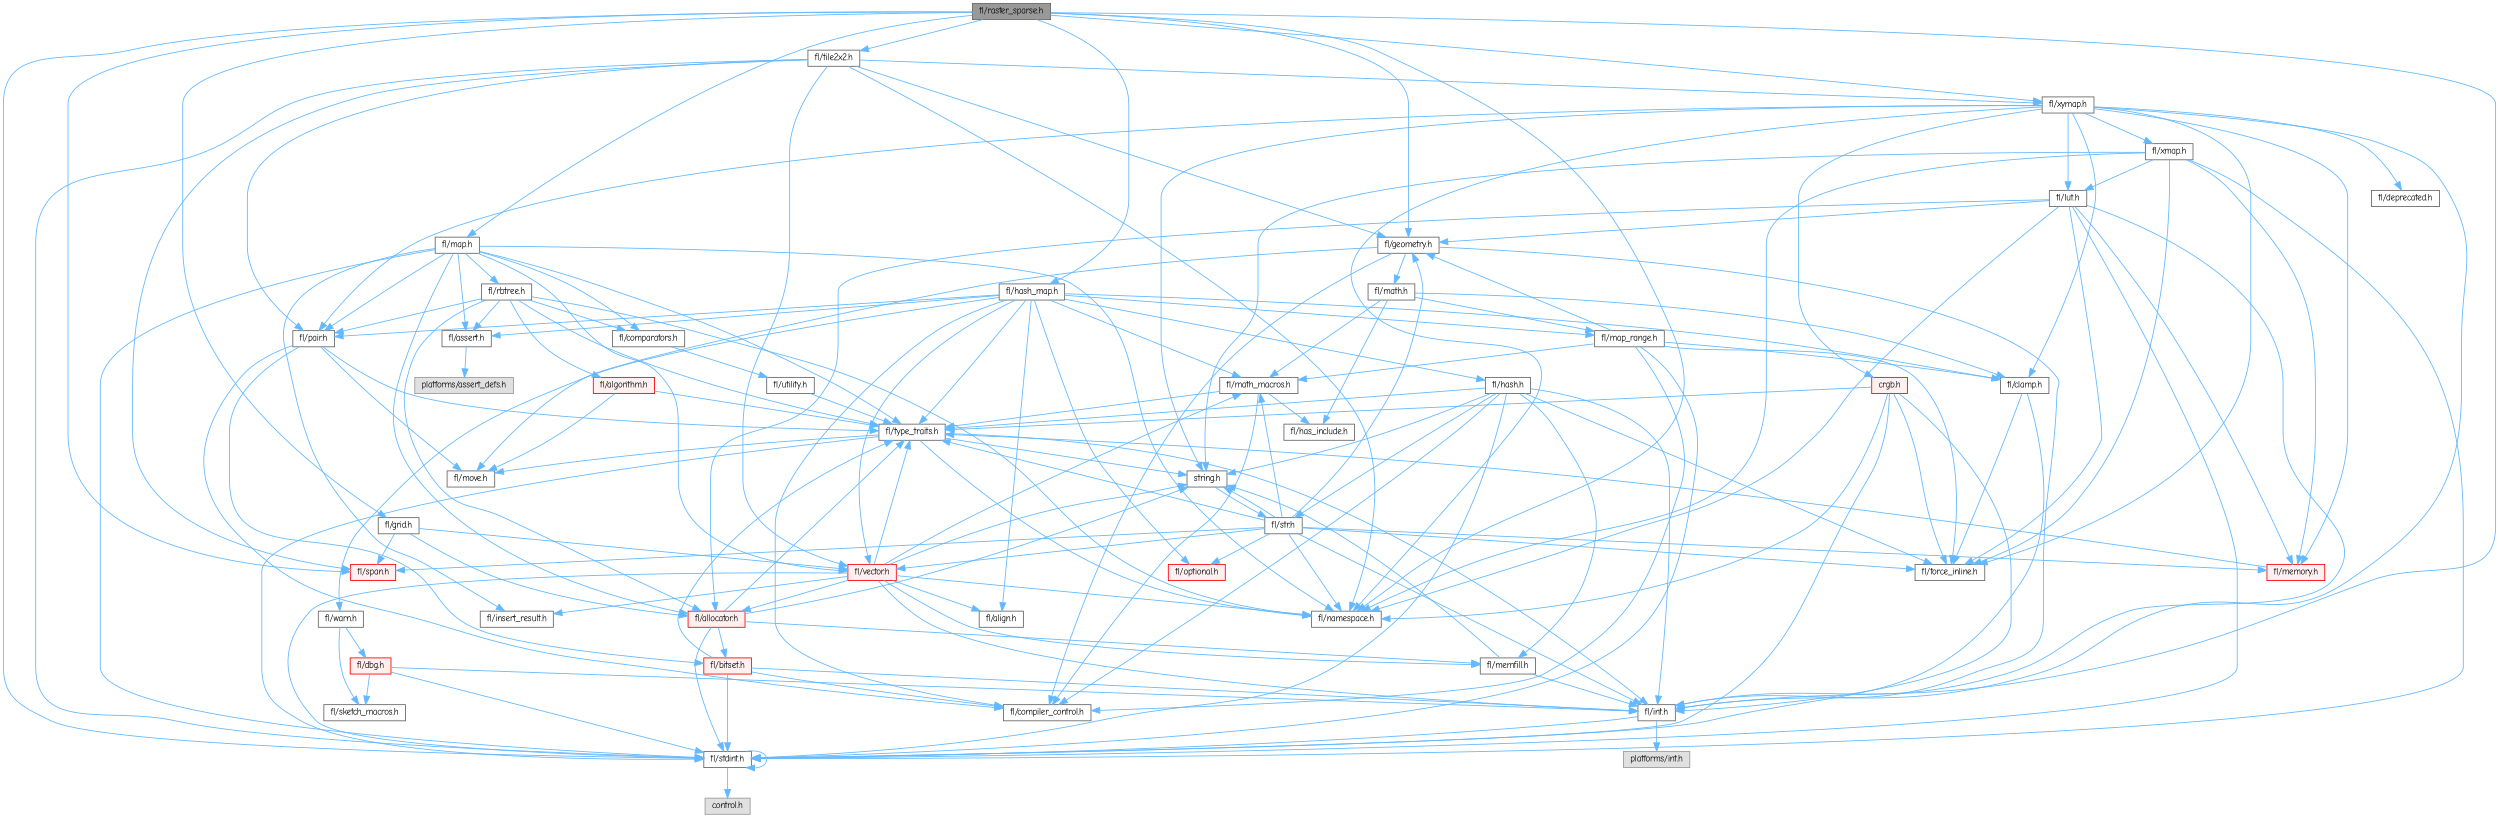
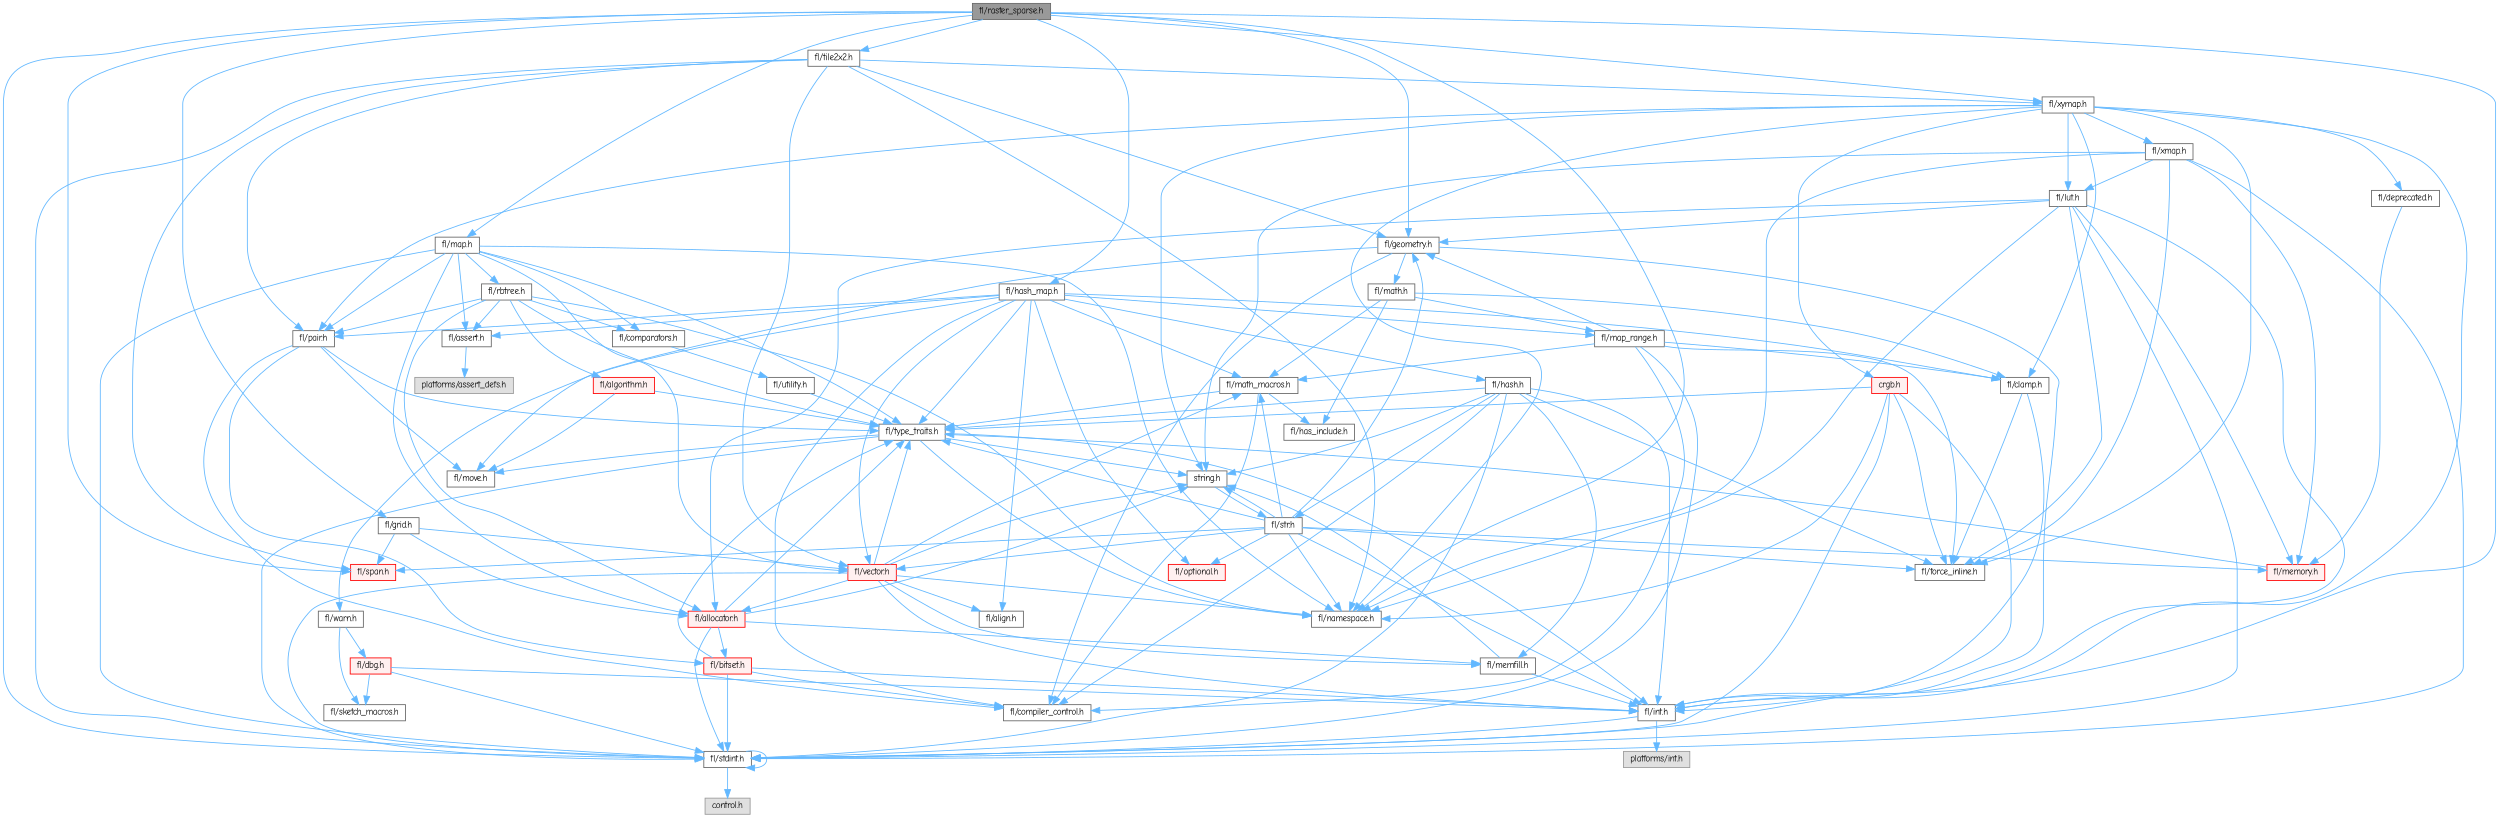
edge "fl/xymap.h" -> "fl/memory.h": now "fl/deprecated.h" -> "fl/memory.h"
node "fl/insert_result.h": removed
